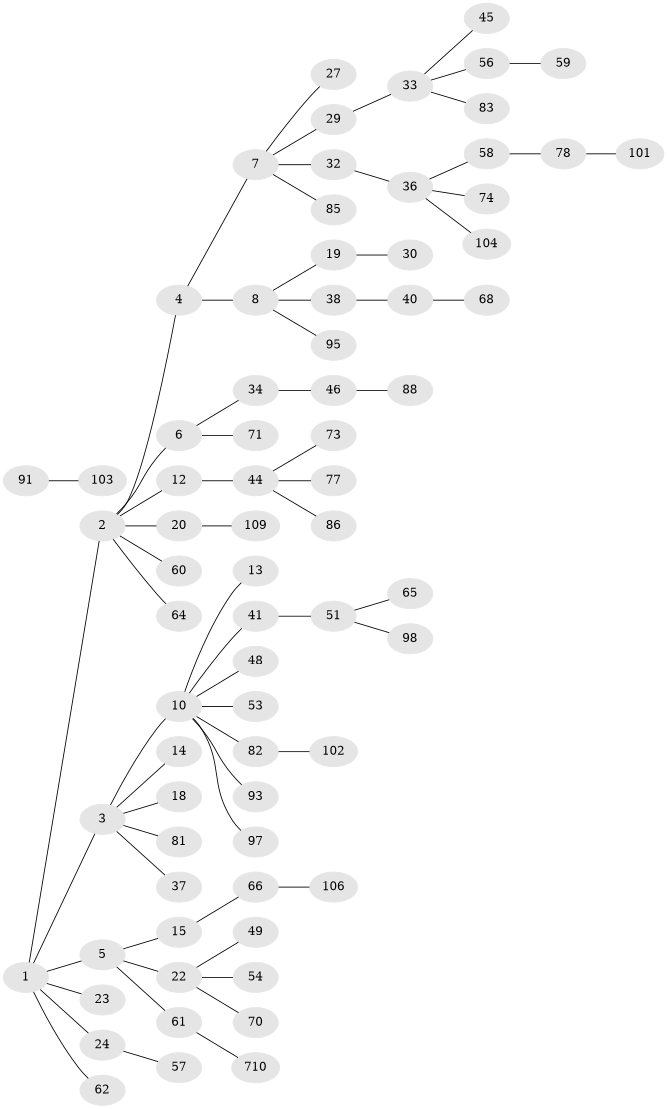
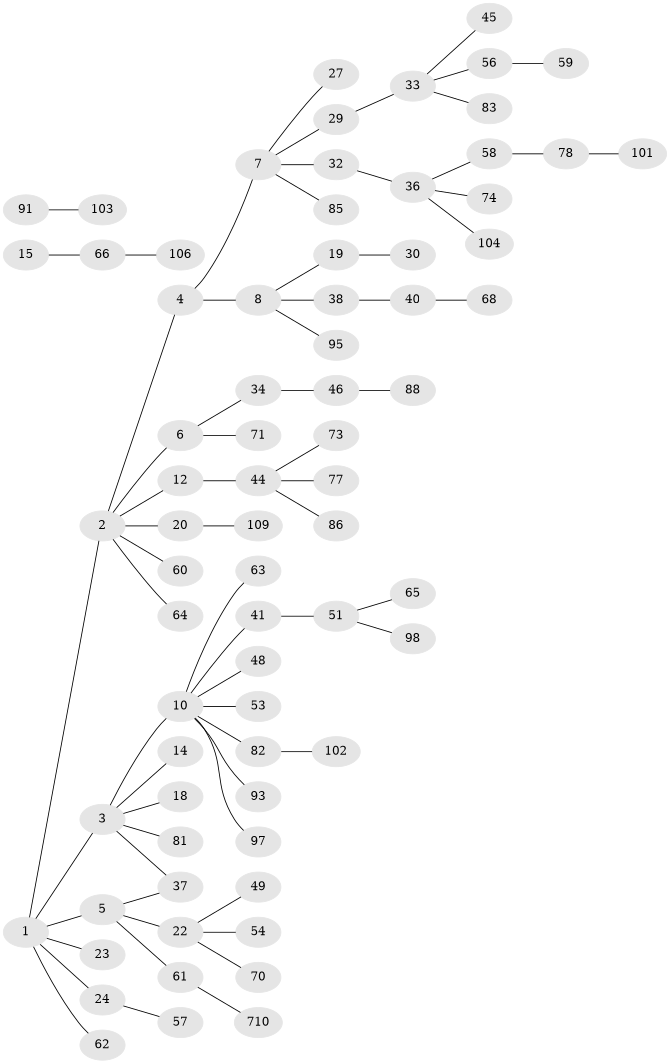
node "13": label "13" -> "63"
edge "15" -- "5": now "37" -- "5"
